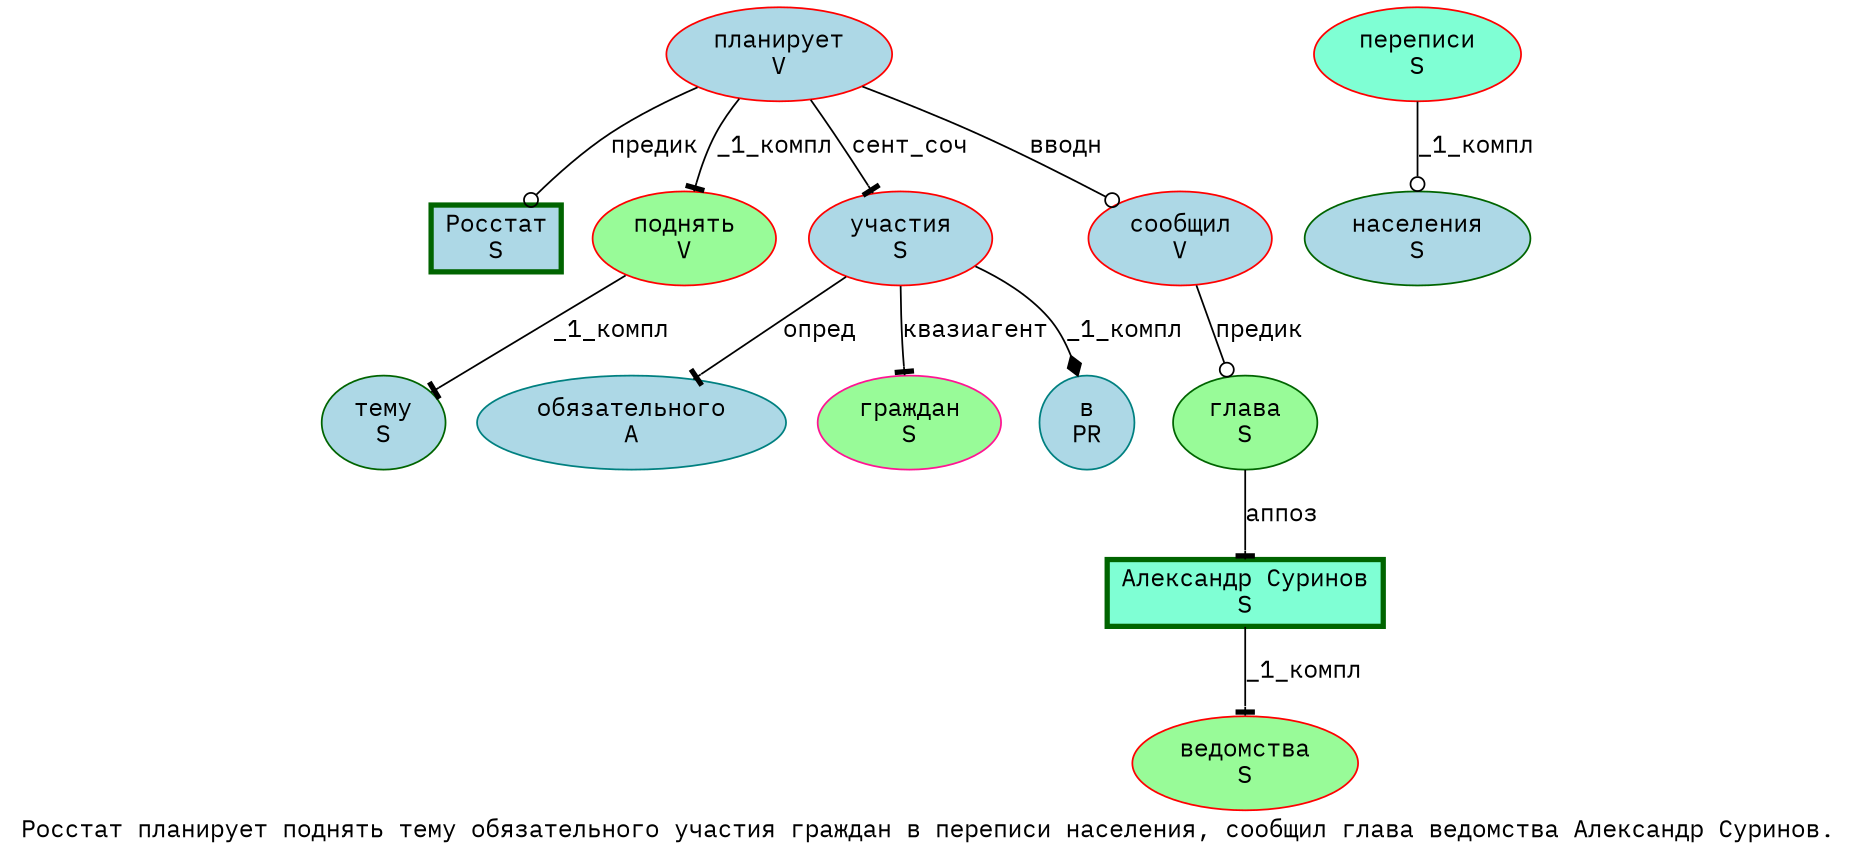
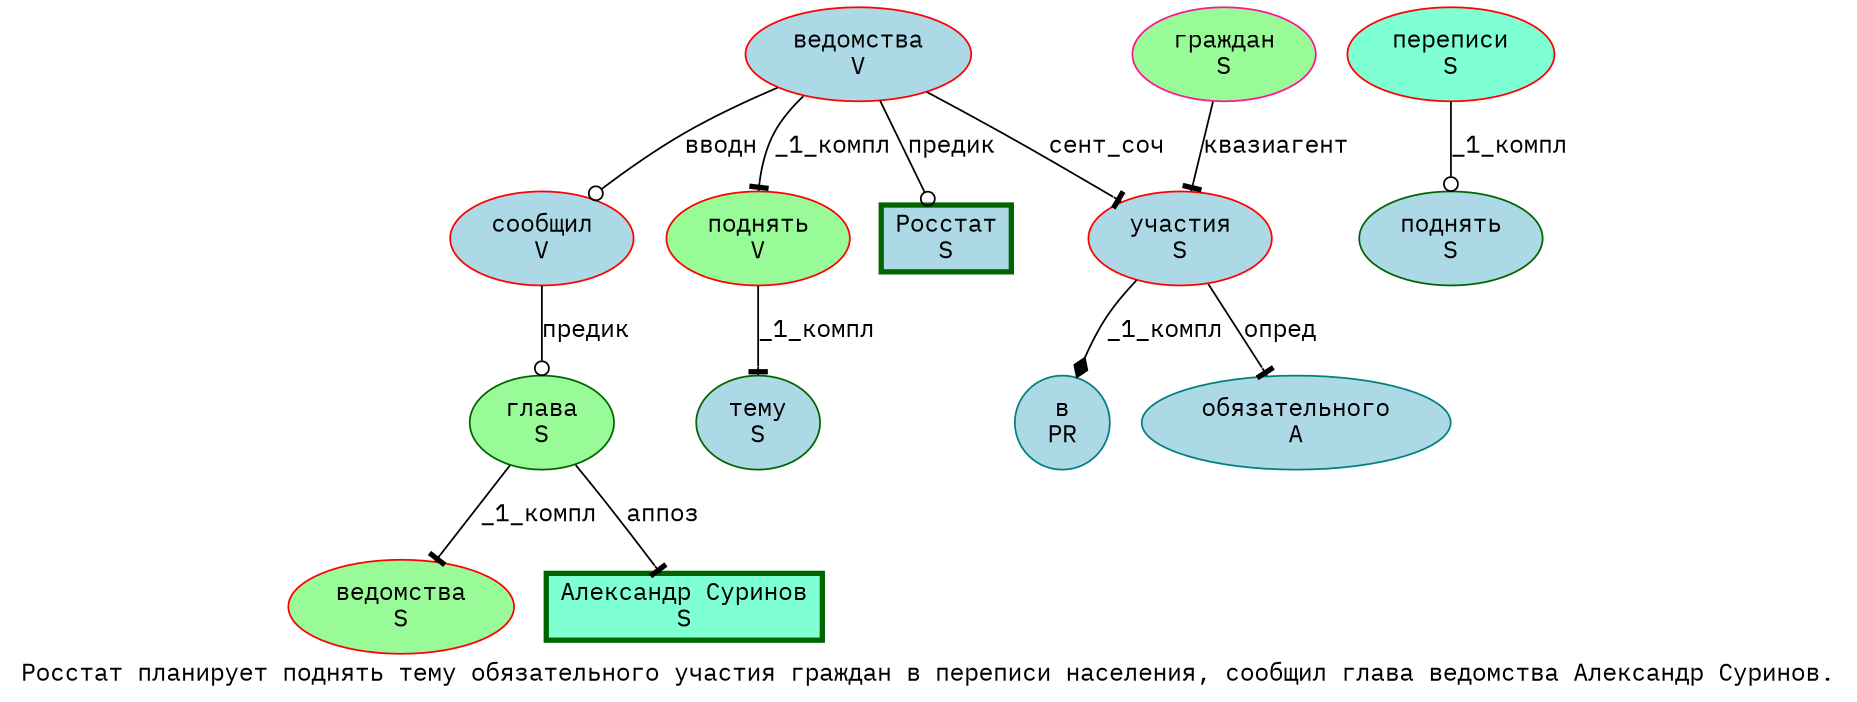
node "планирует V": label "планирует V" -> "ведомства V"
node "населения S": label "населения S" -> "поднять S"
edge "участия S" -> "граждан S": reversed
edge "Александр Суринов S" -> "ведомства S": now "глава S" -> "ведомства S"
